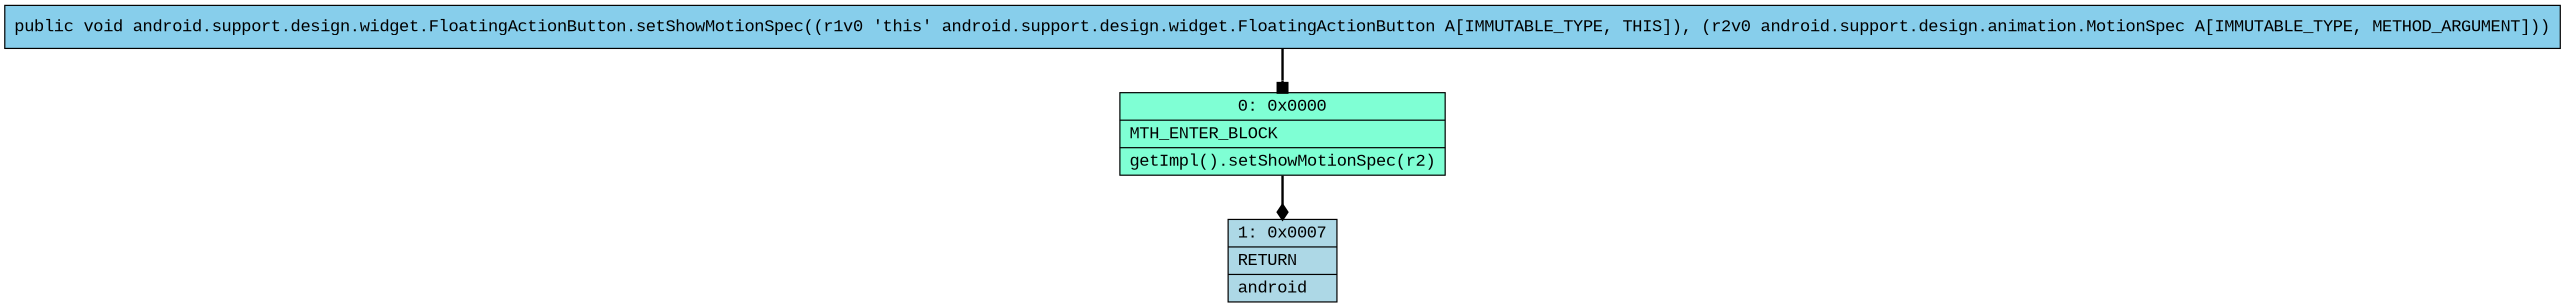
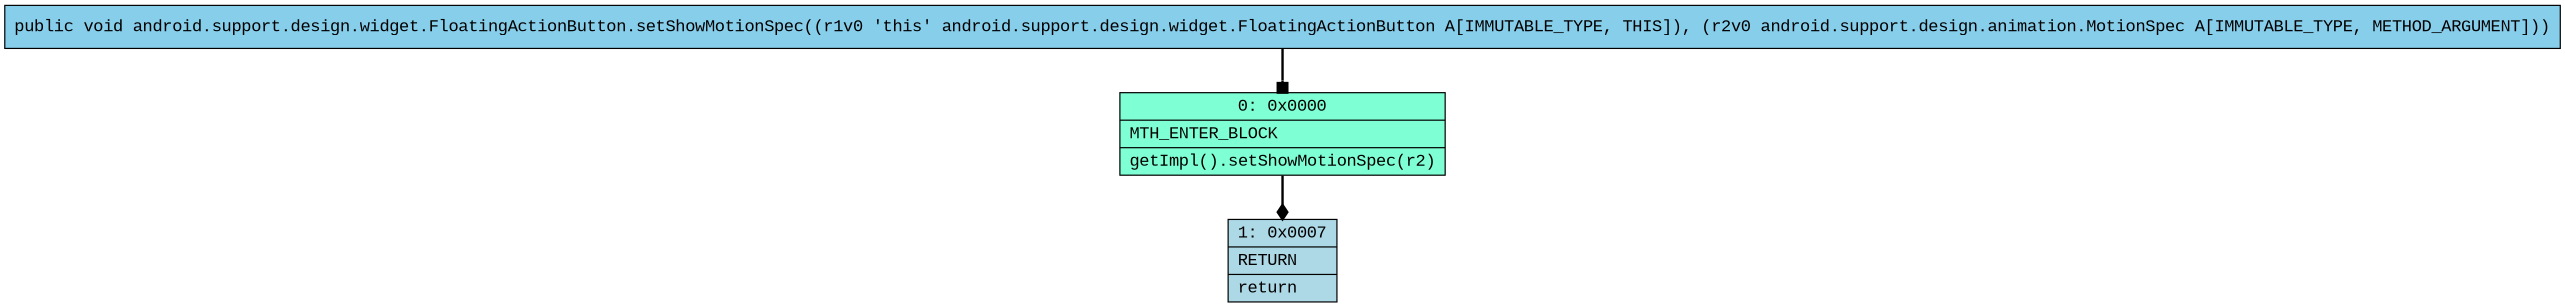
node "1: 0x0007": text "android" -> "return"
